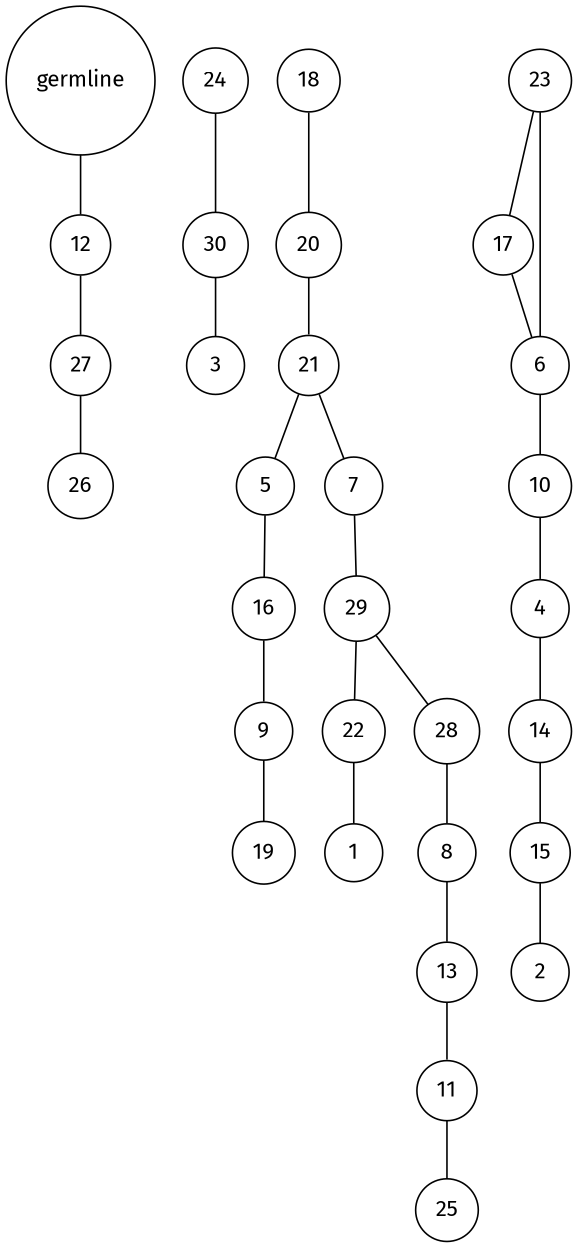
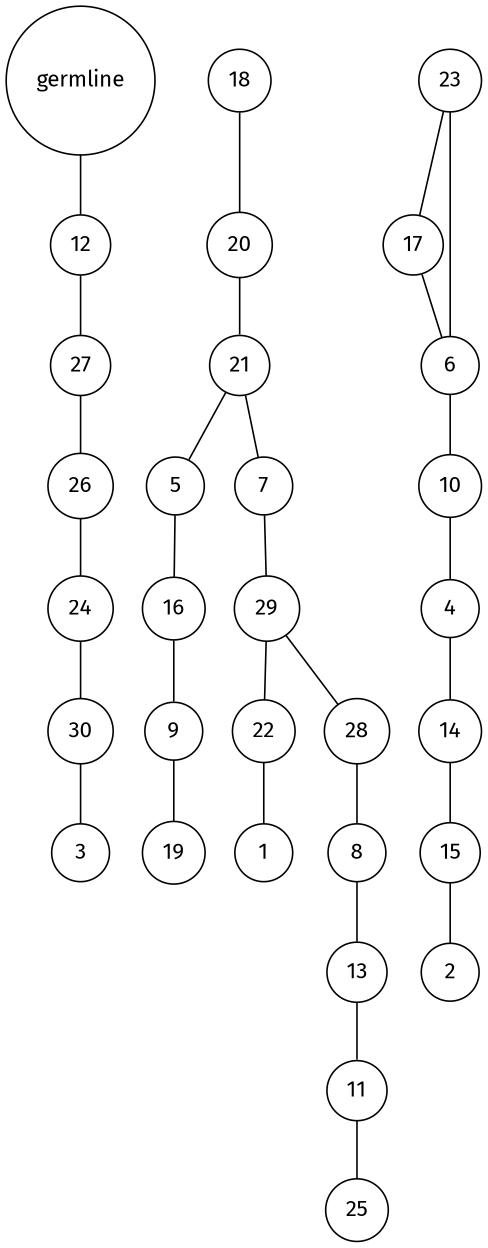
edge "26" -- "24": added
